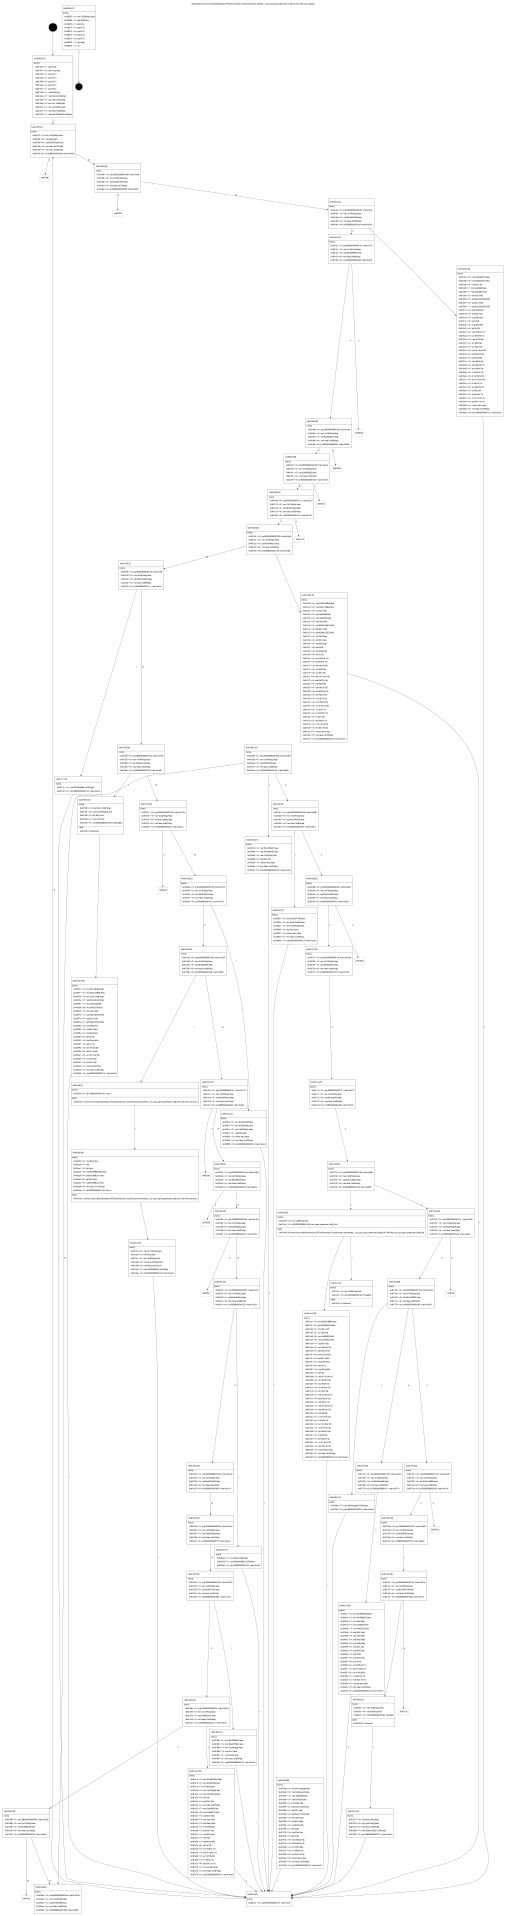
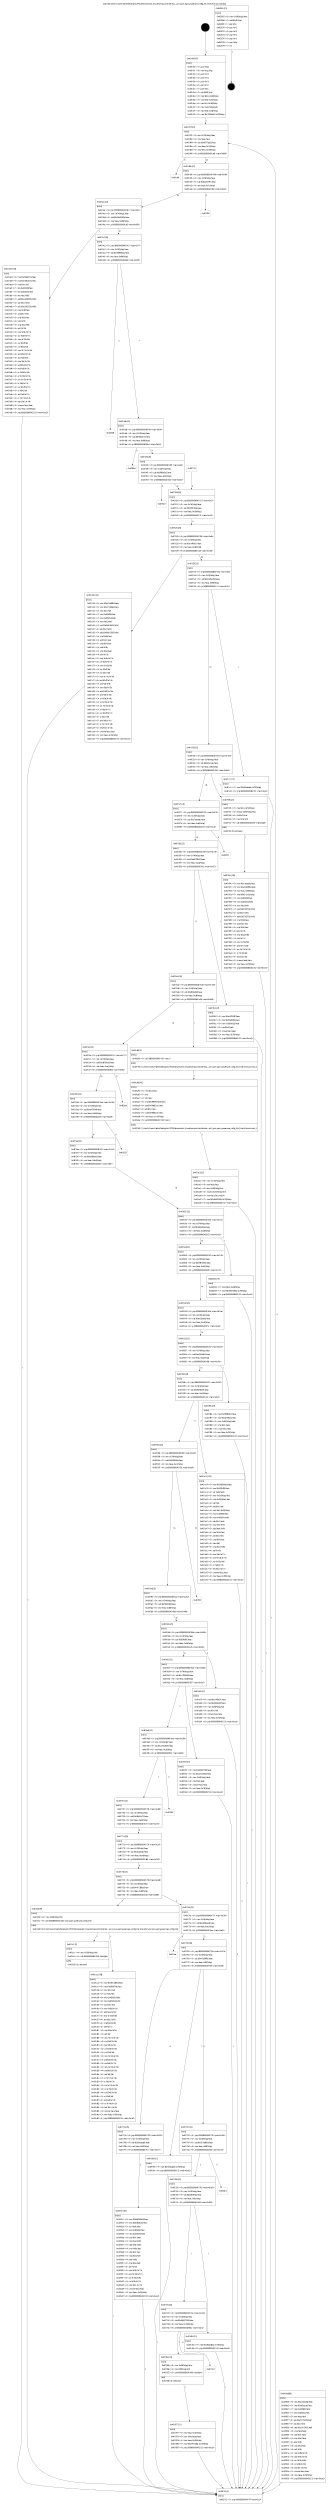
edge "0x40150d [25]" -> "0x402119": reversed
edge "0x4016b6 [25]" -> "0x40169d [25]": reversed
node "0x402041": removed
node "0x401d54 [12]": added
